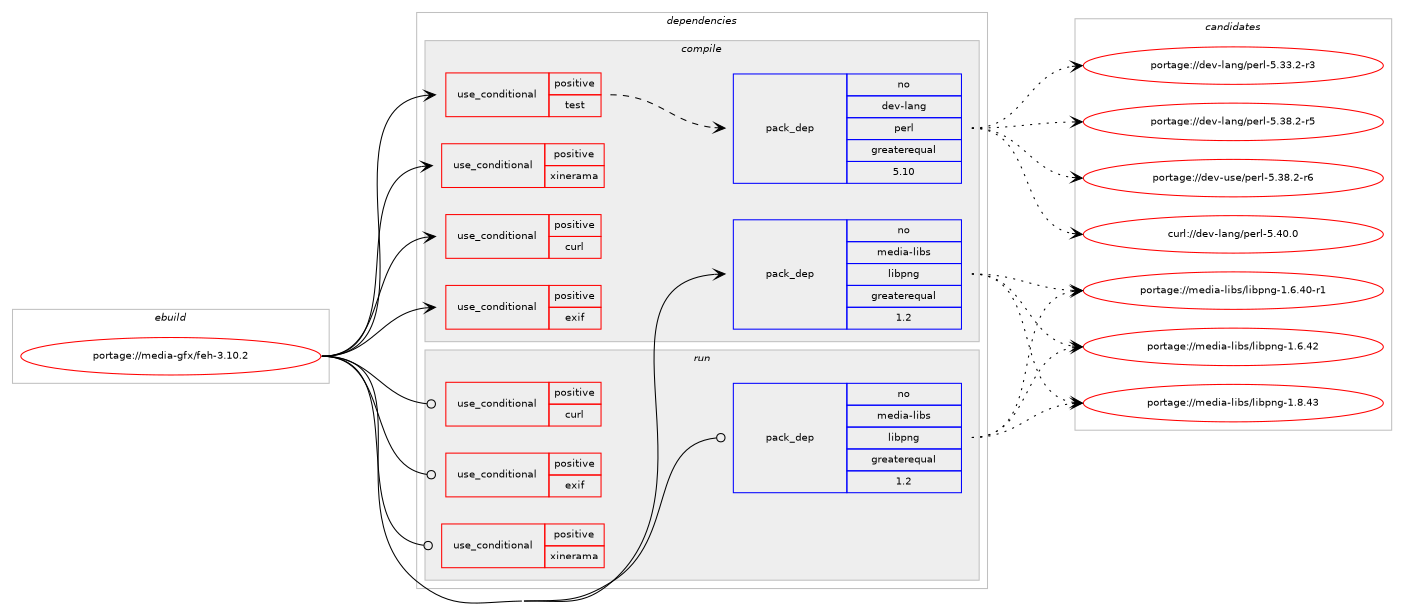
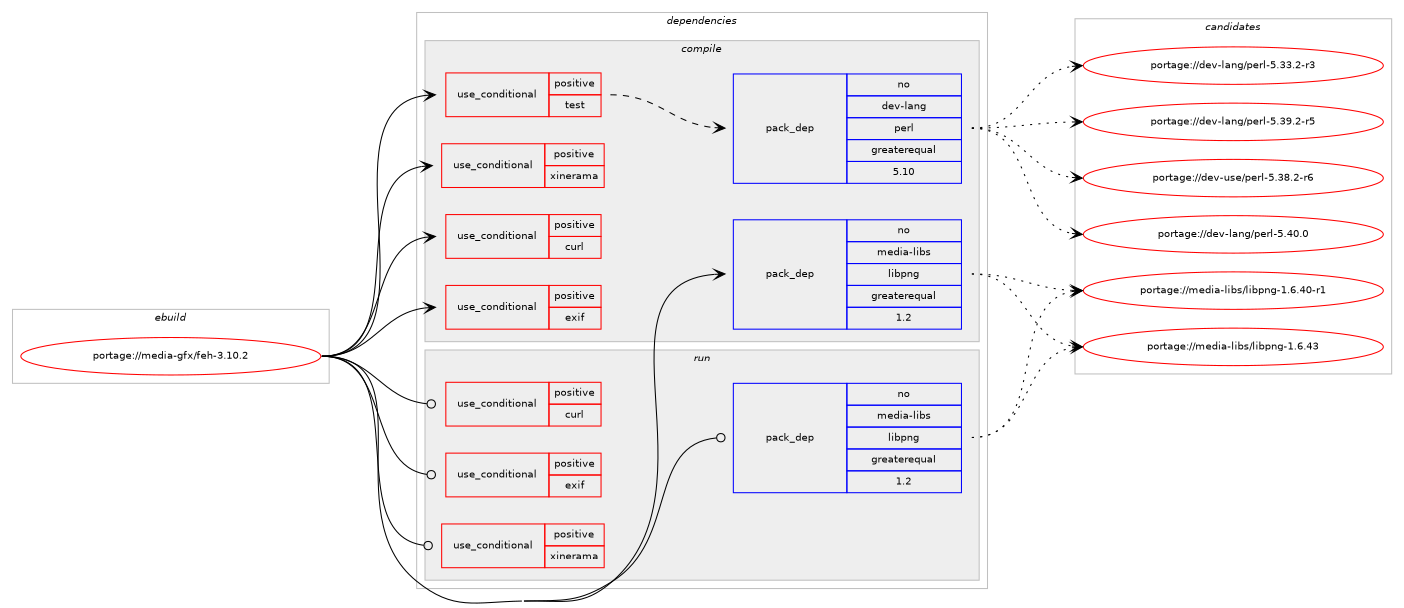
node "portage://dev-lang/perl-5.38.2-r5": label "portage://dev-lang/perl-5.38.2-r5" -> "portage://dev-lang/perl-5.39.2-r5"
node "curl://dev-lang/perl-5.40.0": label "curl://dev-lang/perl-5.40.0" -> "portage://dev-lang/perl-5.40.0"
node "portage://media-libs/libpng-1.6.42": removed
node "portage://media-libs/libpng-1.8.43": label "portage://media-libs/libpng-1.8.43" -> "portage://media-libs/libpng-1.6.43"
